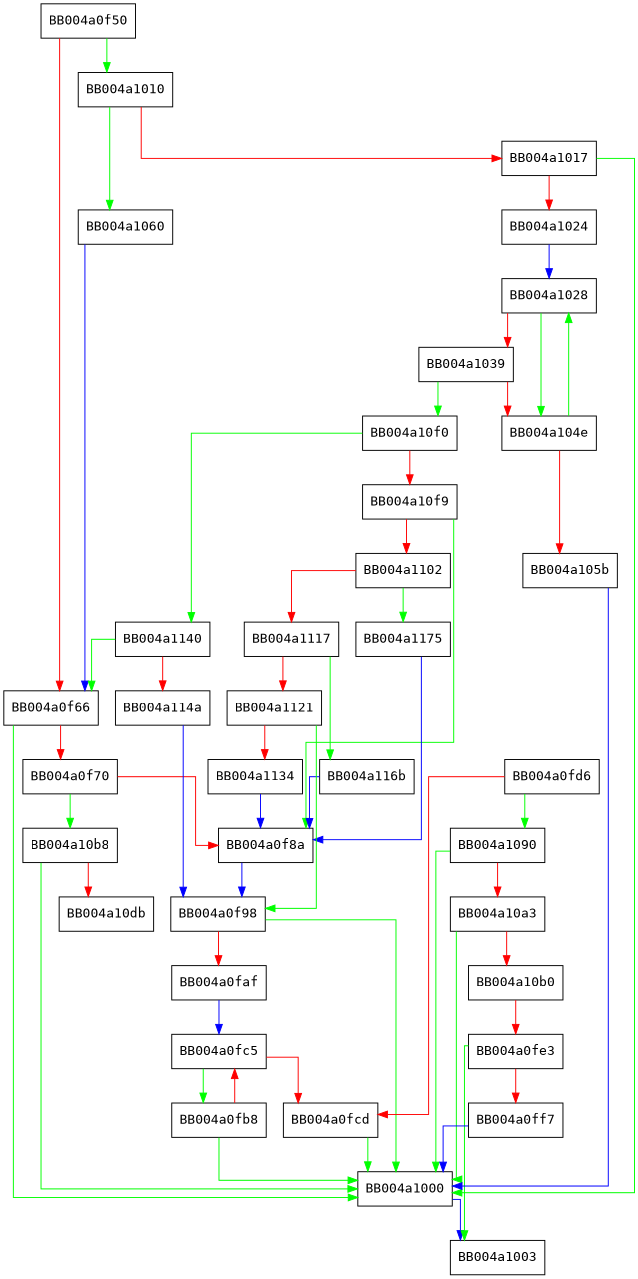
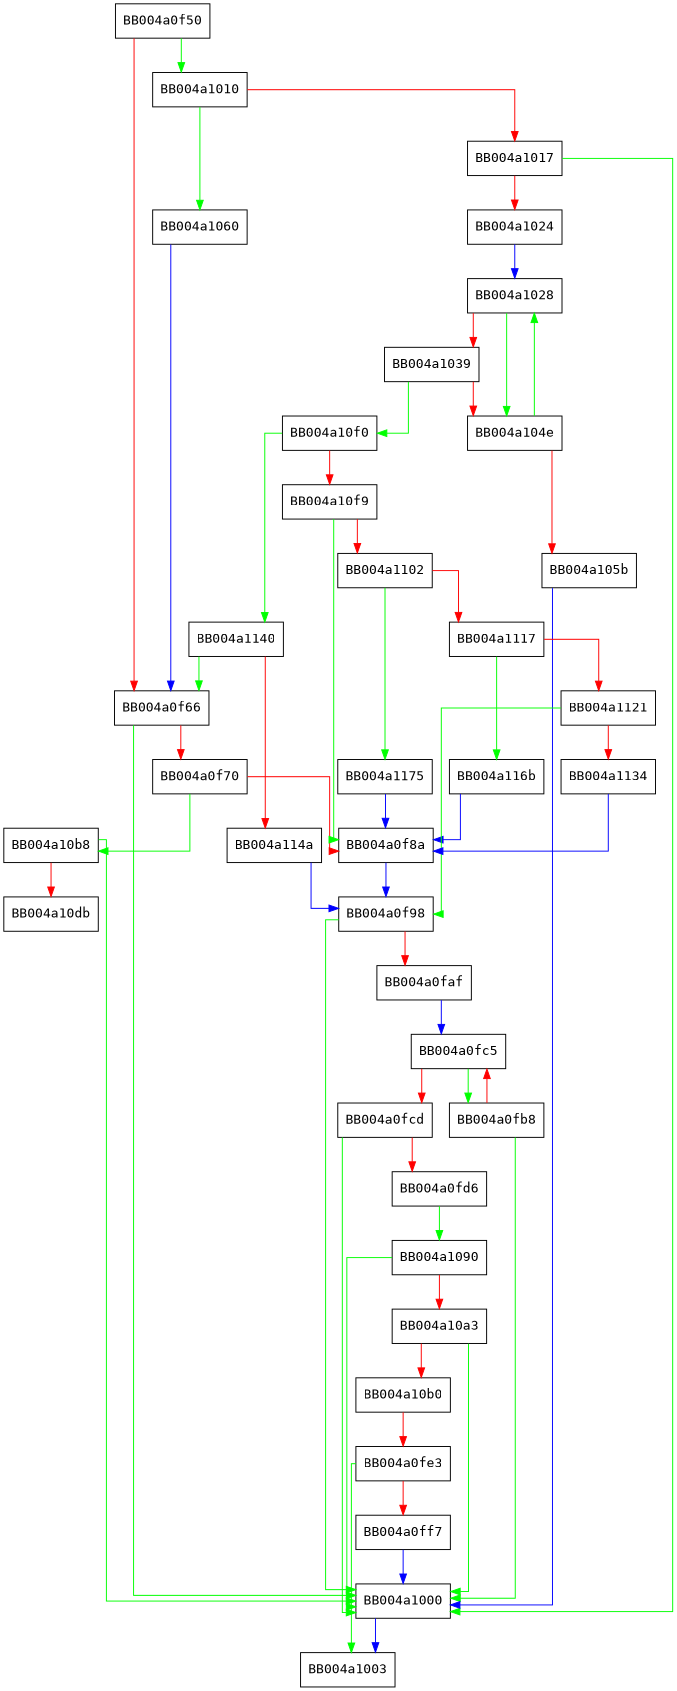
edge "BB004a0fd6" -> "BB004a0fcd": reversed
